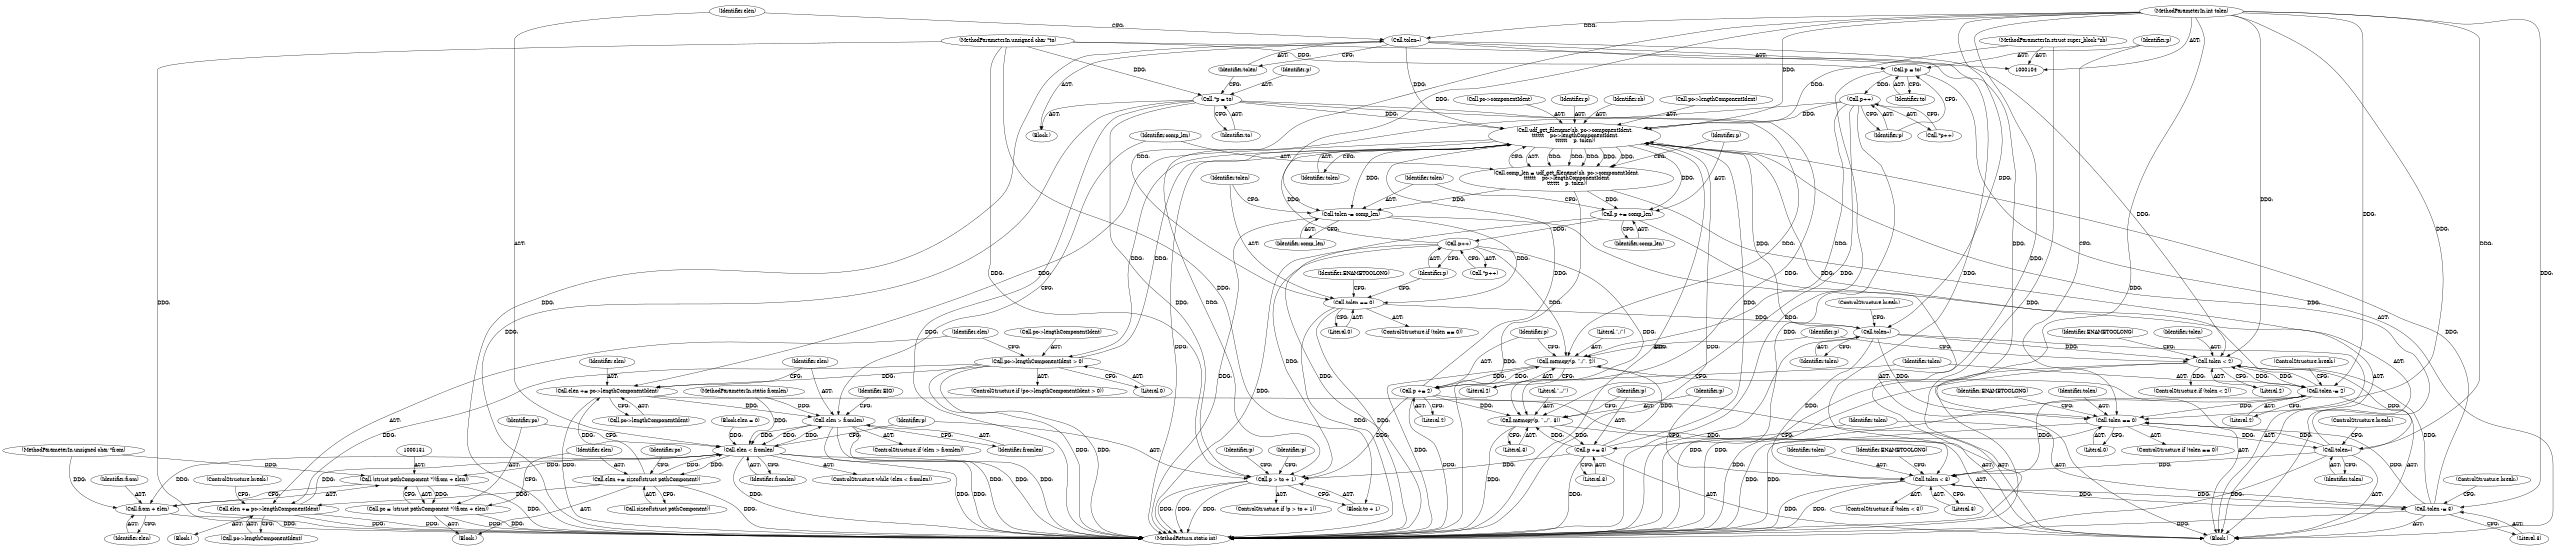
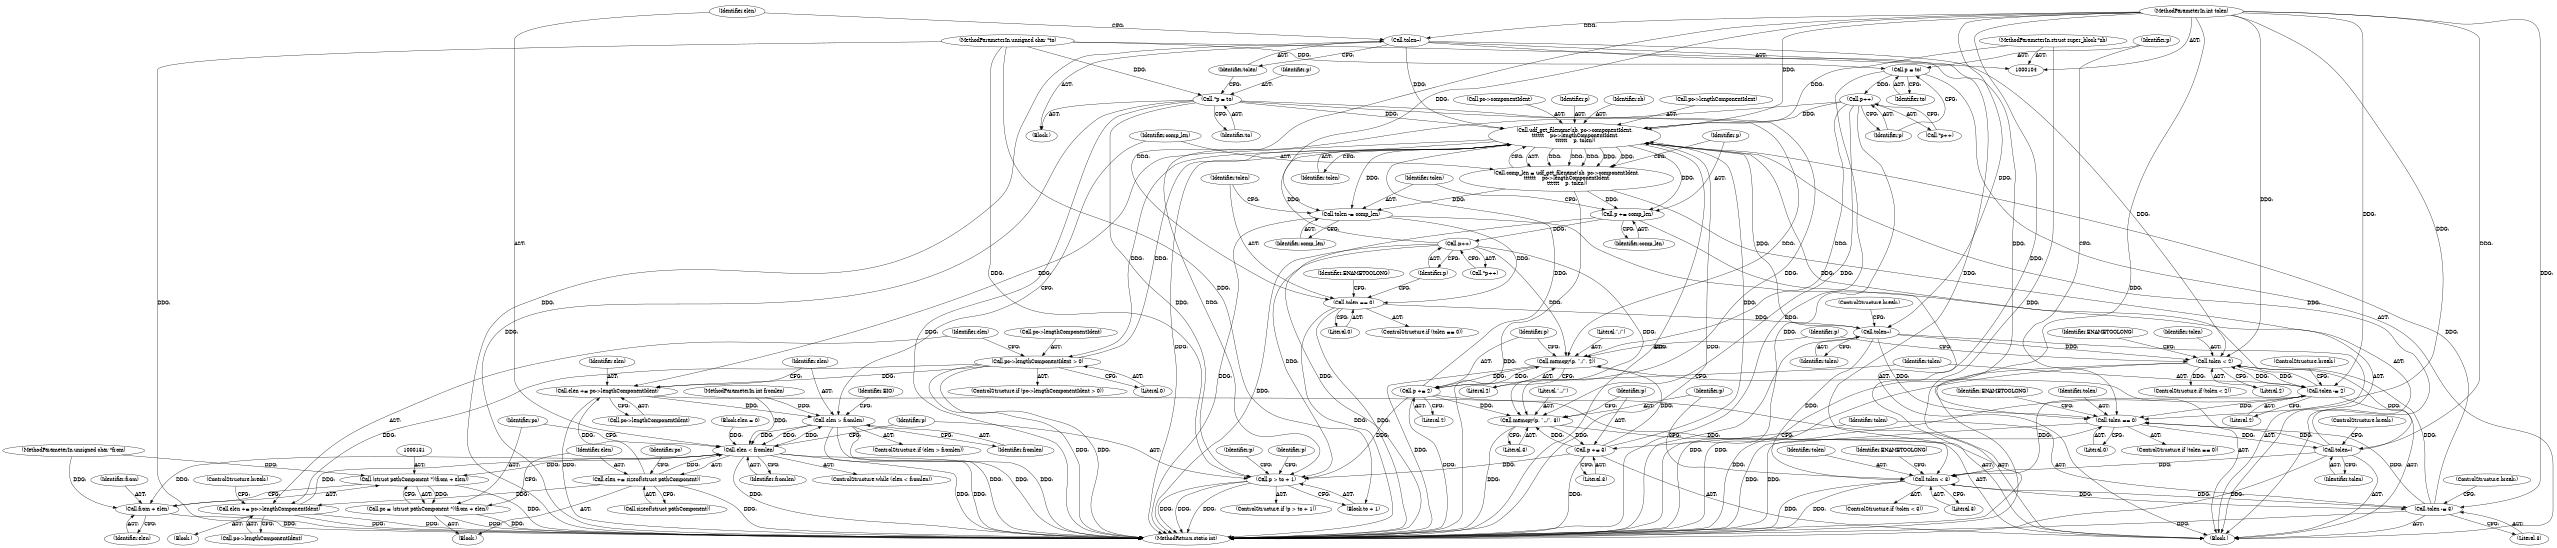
node "(MethodParameterIn,static fromlen)": label "(MethodParameterIn,static fromlen)" -> "(MethodParameterIn,int fromlen)"
edge "(Call,elen < fromlen)" -> "(Call,elen += sizeof(struct pathComponent))": label "DDG: " -> "AST: "
